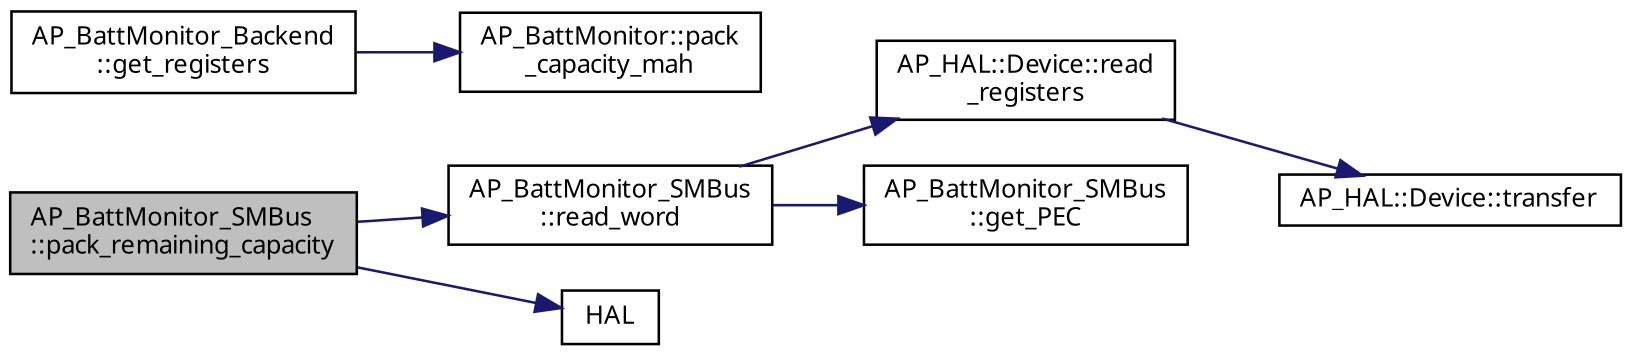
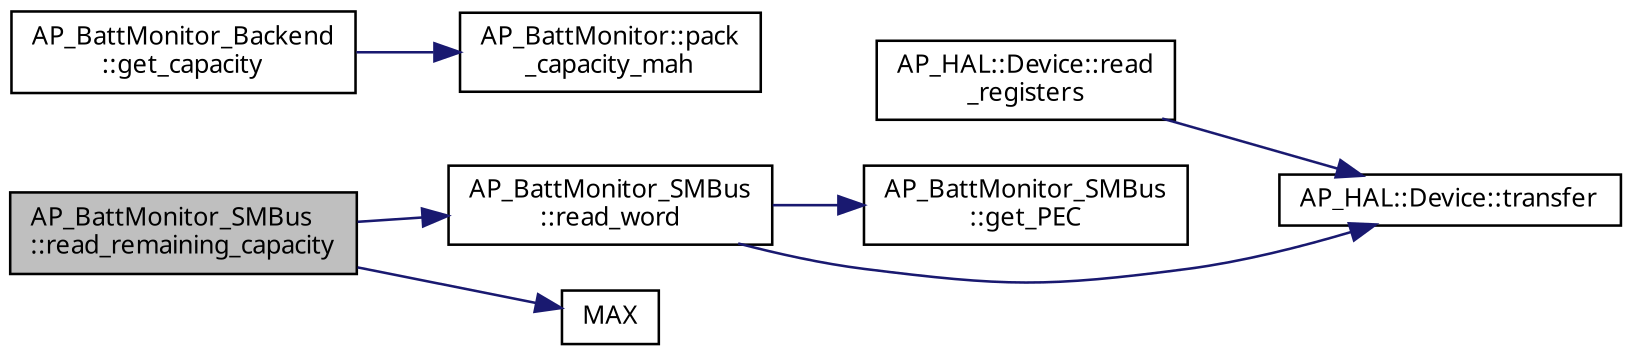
node "AP_BattMonitor_Backend ::get_registers": label "AP_BattMonitor_Backend ::get_registers" -> "AP_BattMonitor_Backend ::get_capacity"
edge "AP_BattMonitor_SMBus ::read_word" -> "AP_HAL::Device::read _registers": now "AP_BattMonitor_SMBus ::read_word" -> "AP_HAL::Device::transfer"
node "AP_BattMonitor_SMBus ::pack_remaining_capacity": label "AP_BattMonitor_SMBus ::pack_remaining_capacity" -> "AP_BattMonitor_SMBus ::read_remaining_capacity"
node "HAL": label "HAL" -> "MAX"
